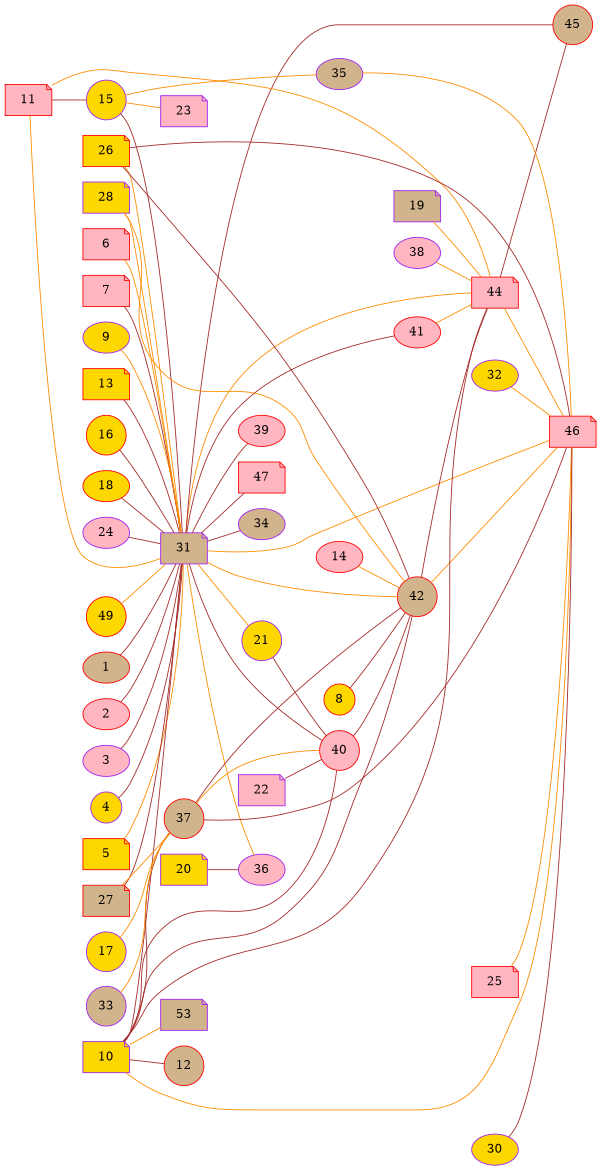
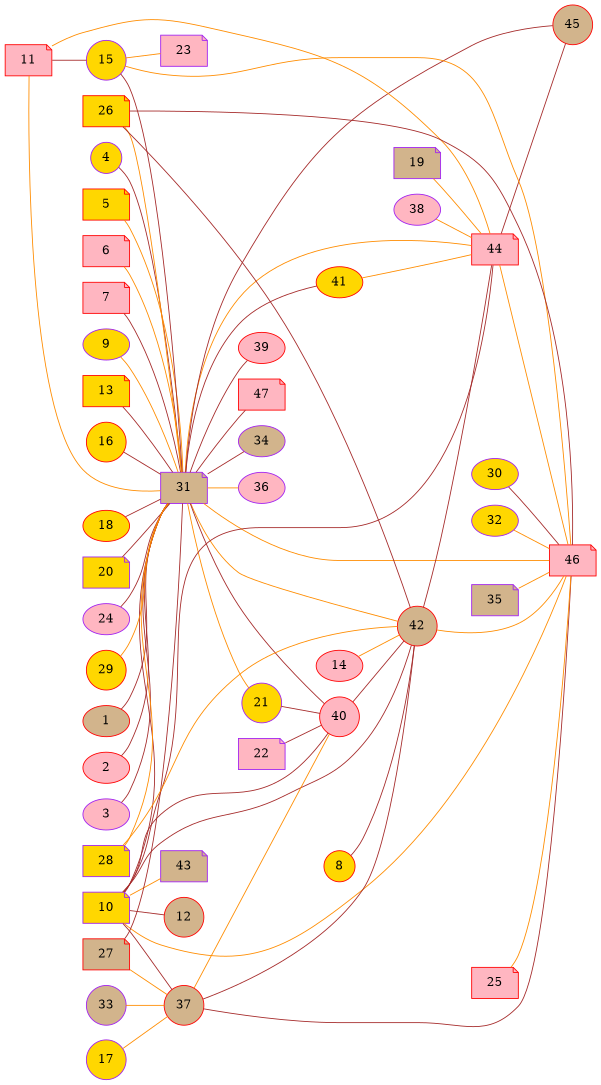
node "35": shape ellipse -> note
edge "35" -- "15": now "46" -- "15"
node "41": fillcolor lightpink -> gold
node "49": label "49" -> "29"
edge "20" -- "36": now "20" -- "31"
node "53": label "53" -> "43"
